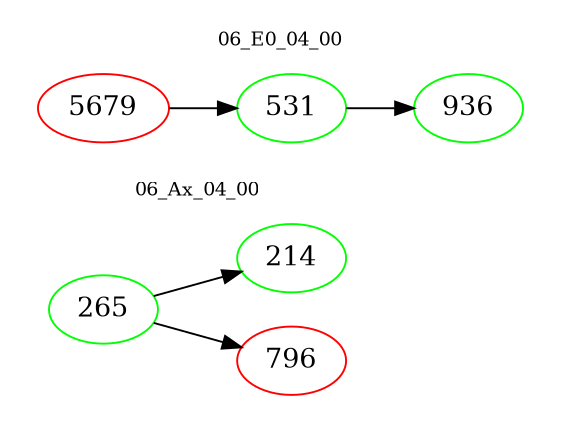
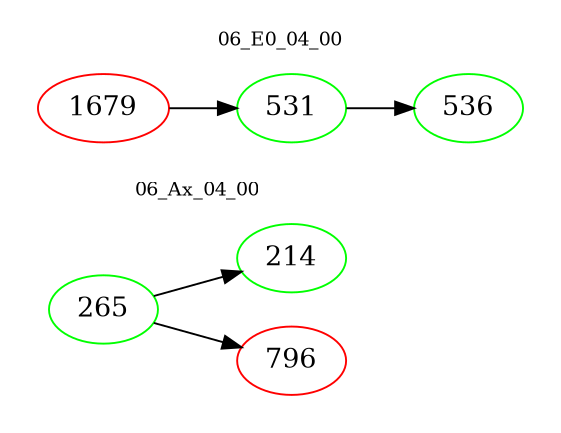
node "5679": label "5679" -> "1679"
node "936": label "936" -> "536"
